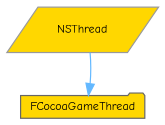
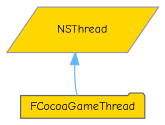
edge "NSThread" -> "FCocoaGameThread": reversed
